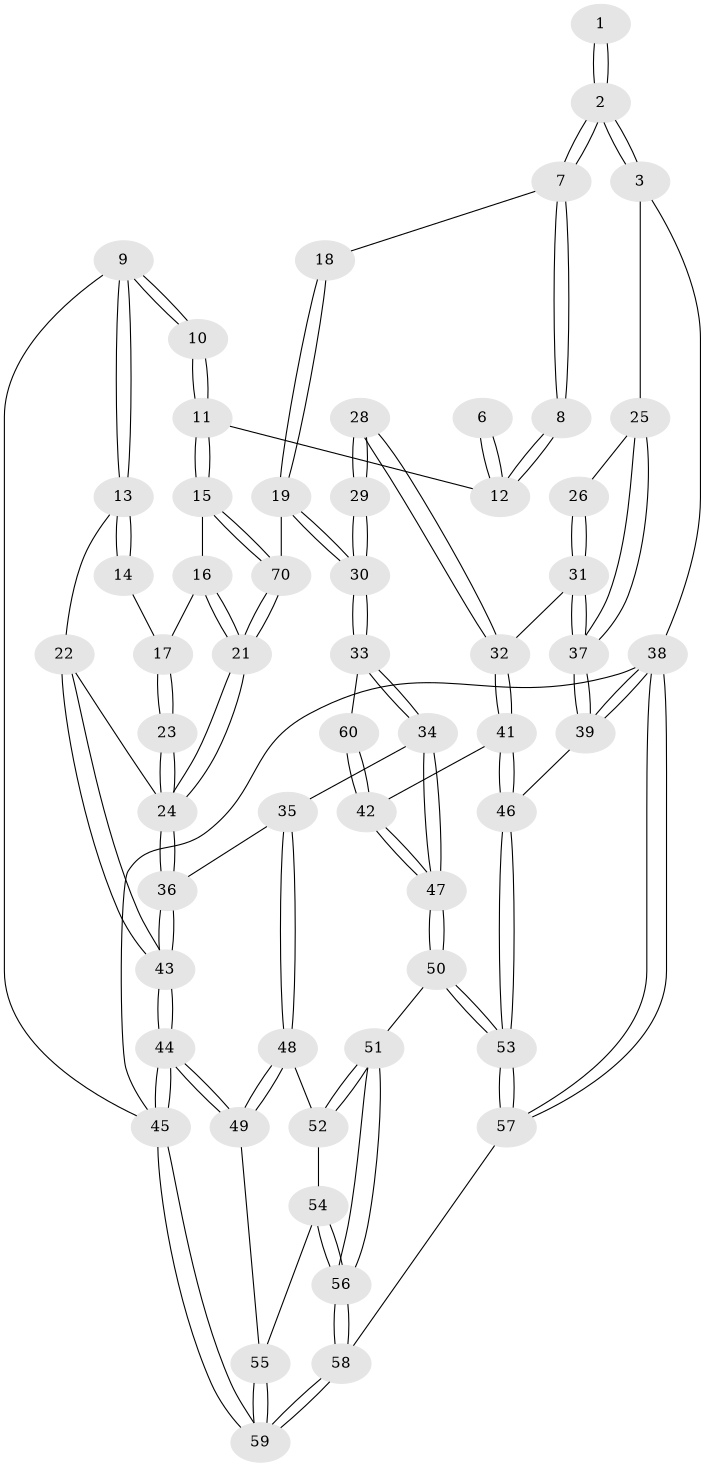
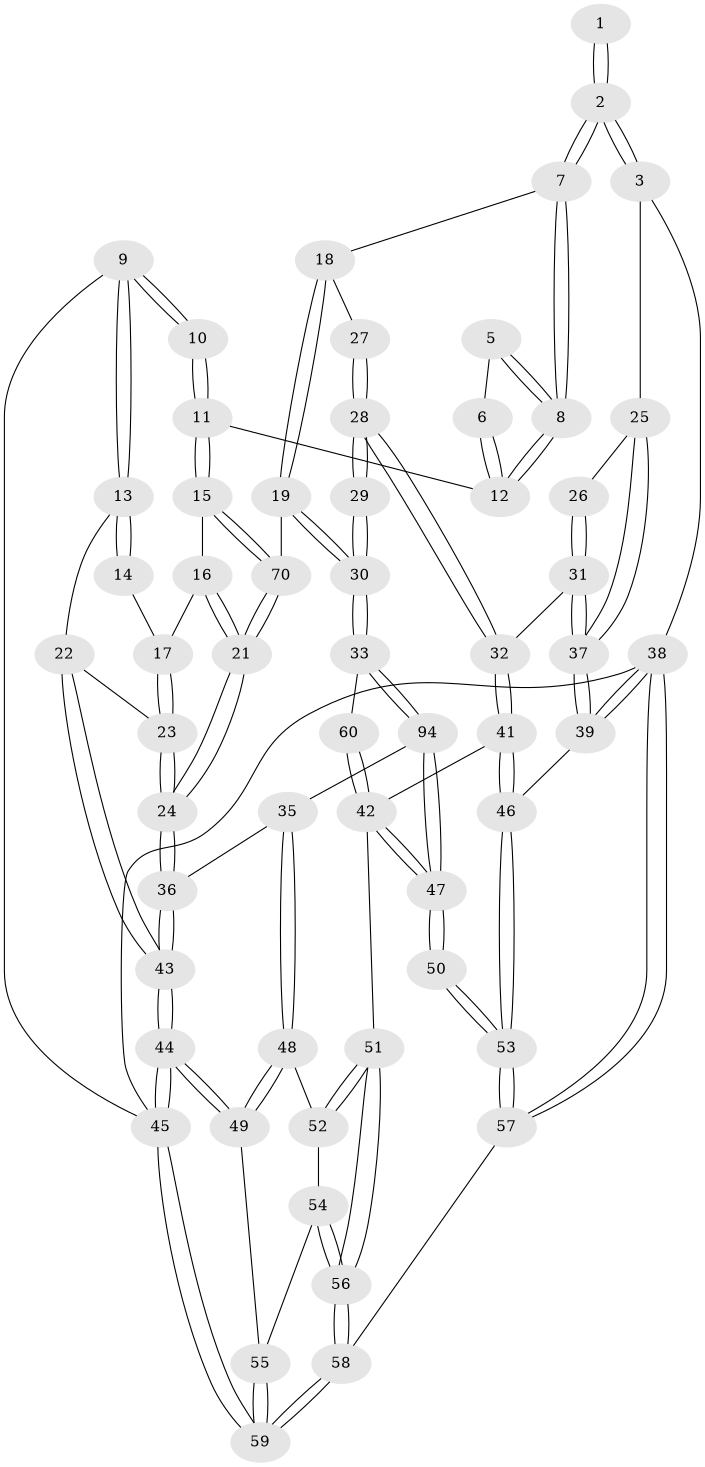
node "27": added
node "5": added
node "34": label "34" -> "94"
edge "22" -- "24": now "22" -- "23"
edge "50" -- "51": now "42" -- "51"
